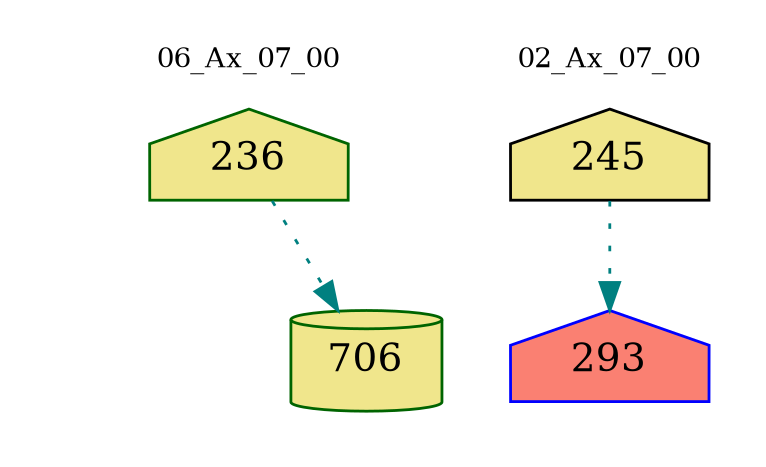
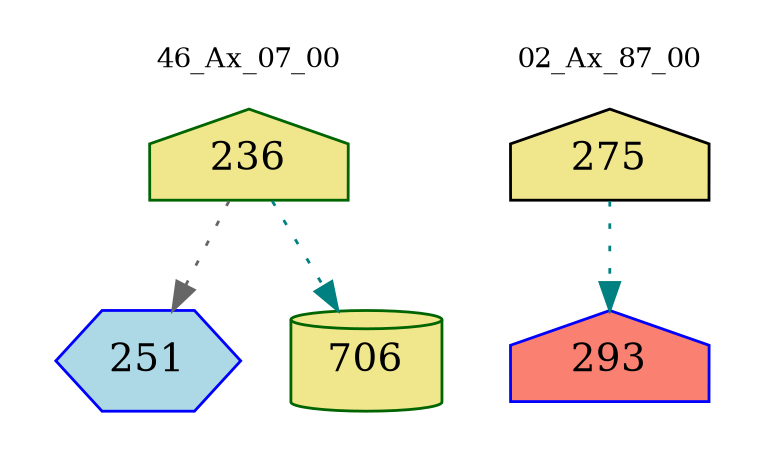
cluster "06_Ax_07_00": label "06_Ax_07_00" -> "46_Ax_07_00"
cluster "02_Ax_07_00": label "02_Ax_07_00" -> "02_Ax_87_00"
node "245": label "245" -> "275"
node "251": added
